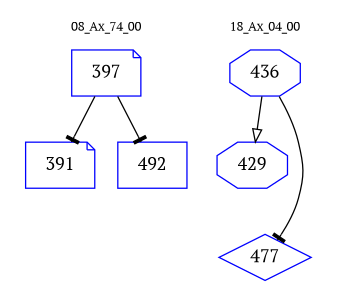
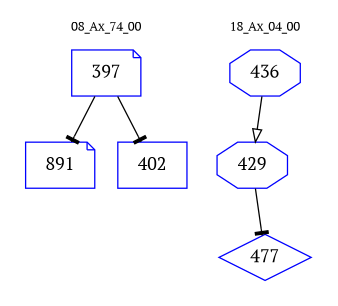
node "391": label "391" -> "891"
node "492": label "492" -> "402"
edge "436" -> "477": now "429" -> "477"
